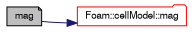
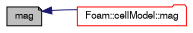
edge "mag" -> "Foam::cellModel::mag": reversed
